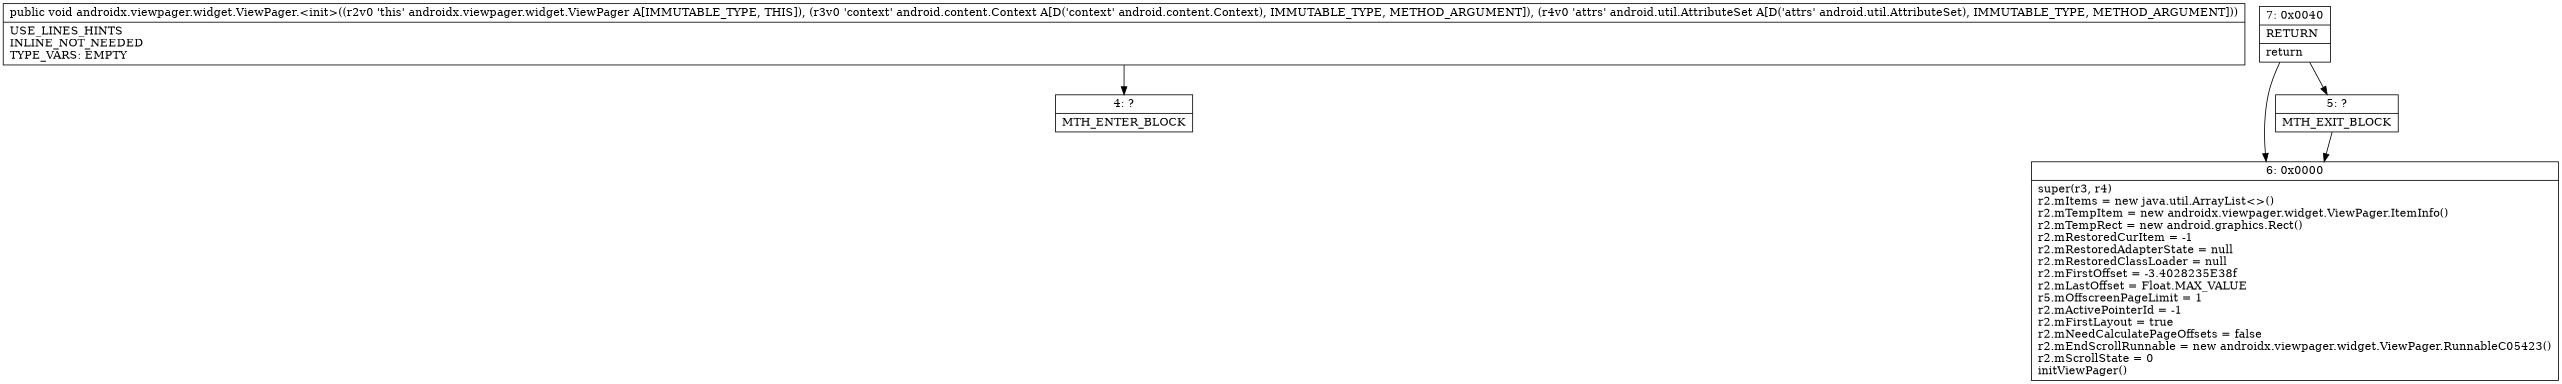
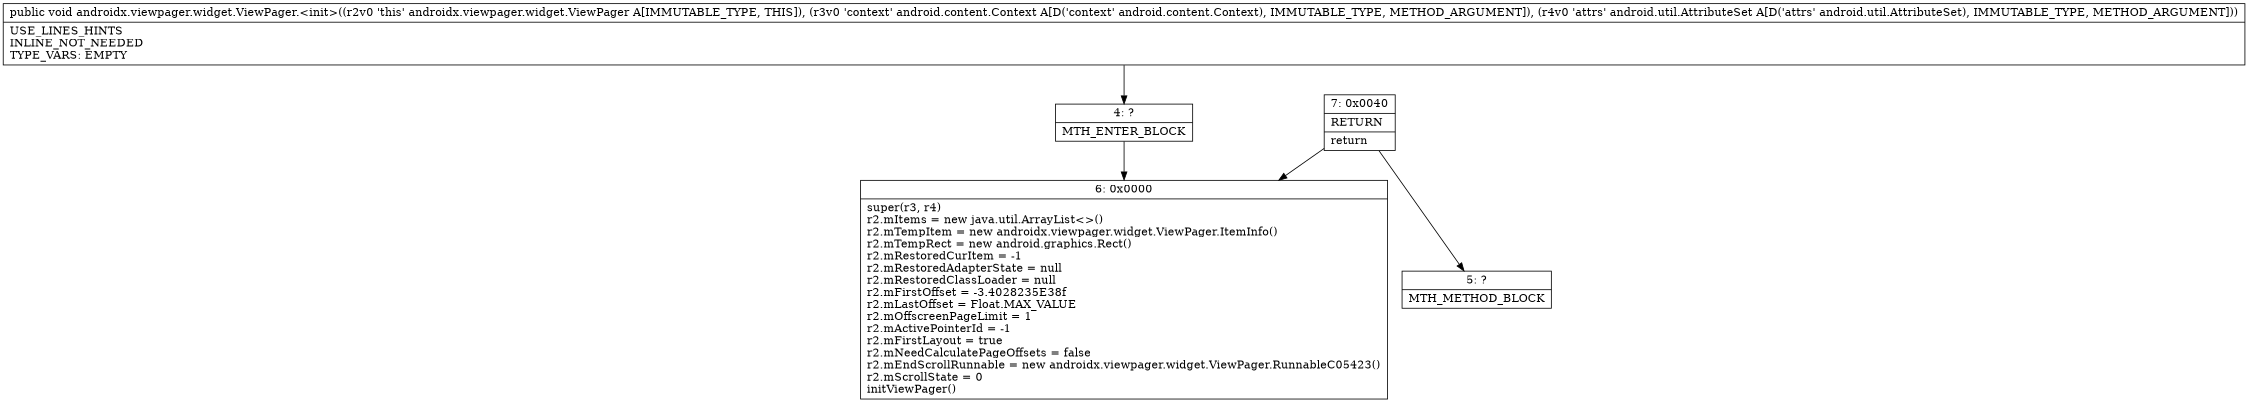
node "5: ?": text "MTH_EXIT_BLOCK" -> "MTH_METHOD_BLOCK"
edge "5: ?" -> "6: 0x0000": now "4: ?" -> "6: 0x0000"
node "6: 0x0000": text "r5.mOffscreenPageLimit = 1" -> "r2.mOffscreenPageLimit = 1"
